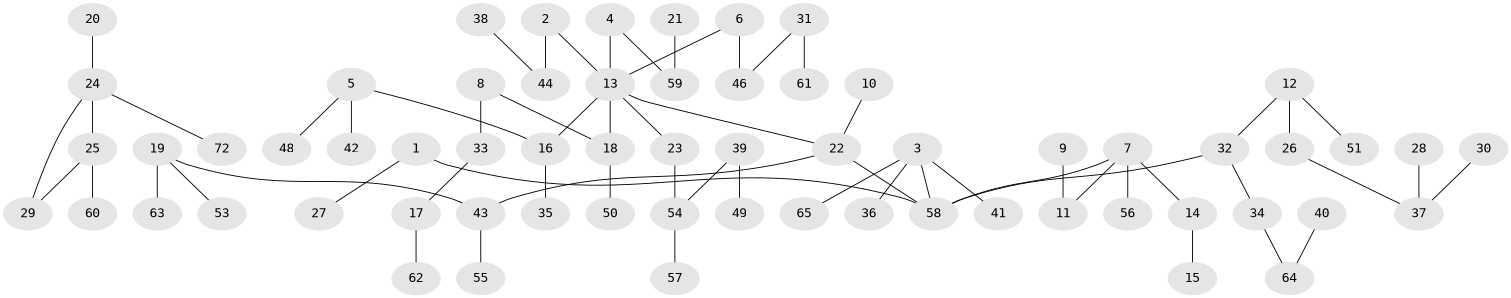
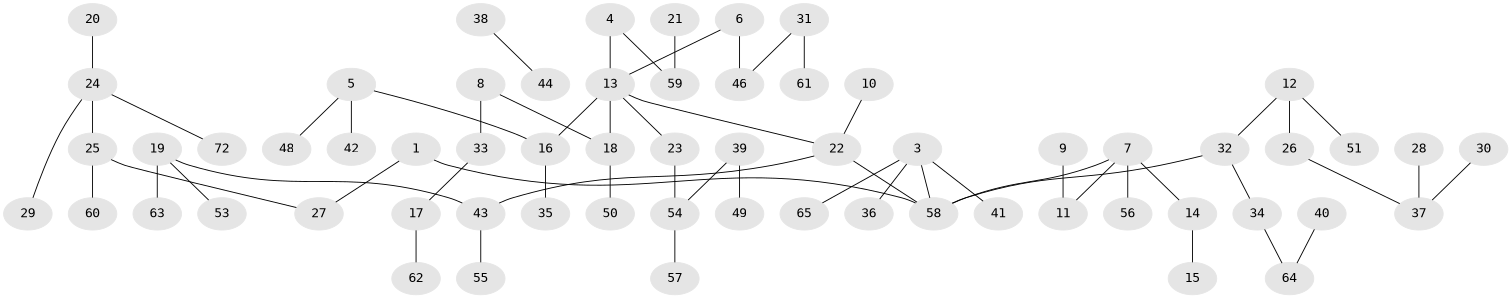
node "2": removed
edge "25" -- "29": now "25" -- "27"
